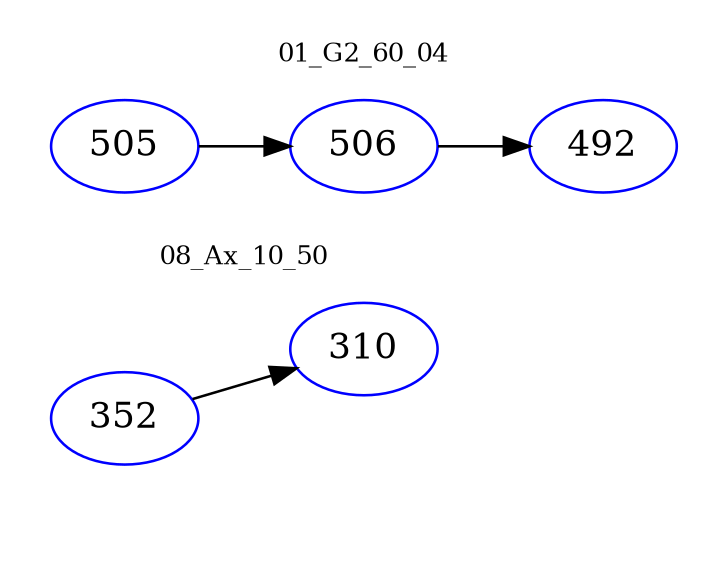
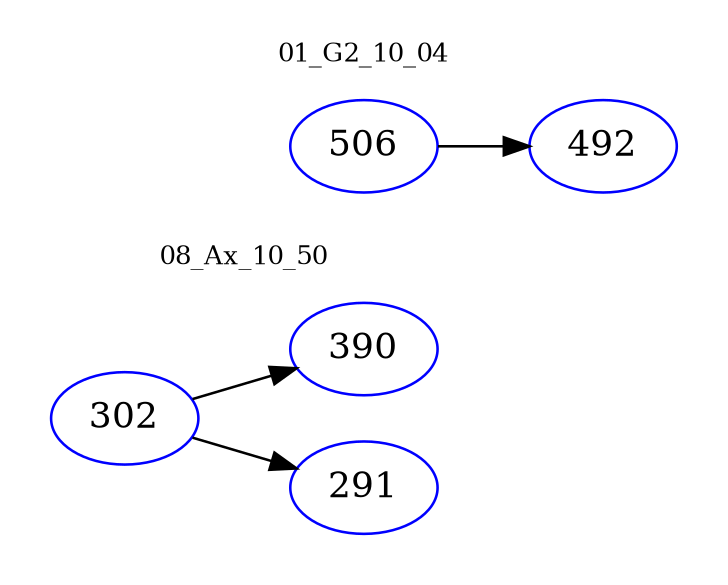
cluster "01_G2_60_04": label "01_G2_60_04" -> "01_G2_10_04"
node "505": removed
node "310": label "310" -> "390"
node "352": label "352" -> "302"
node "291": added
